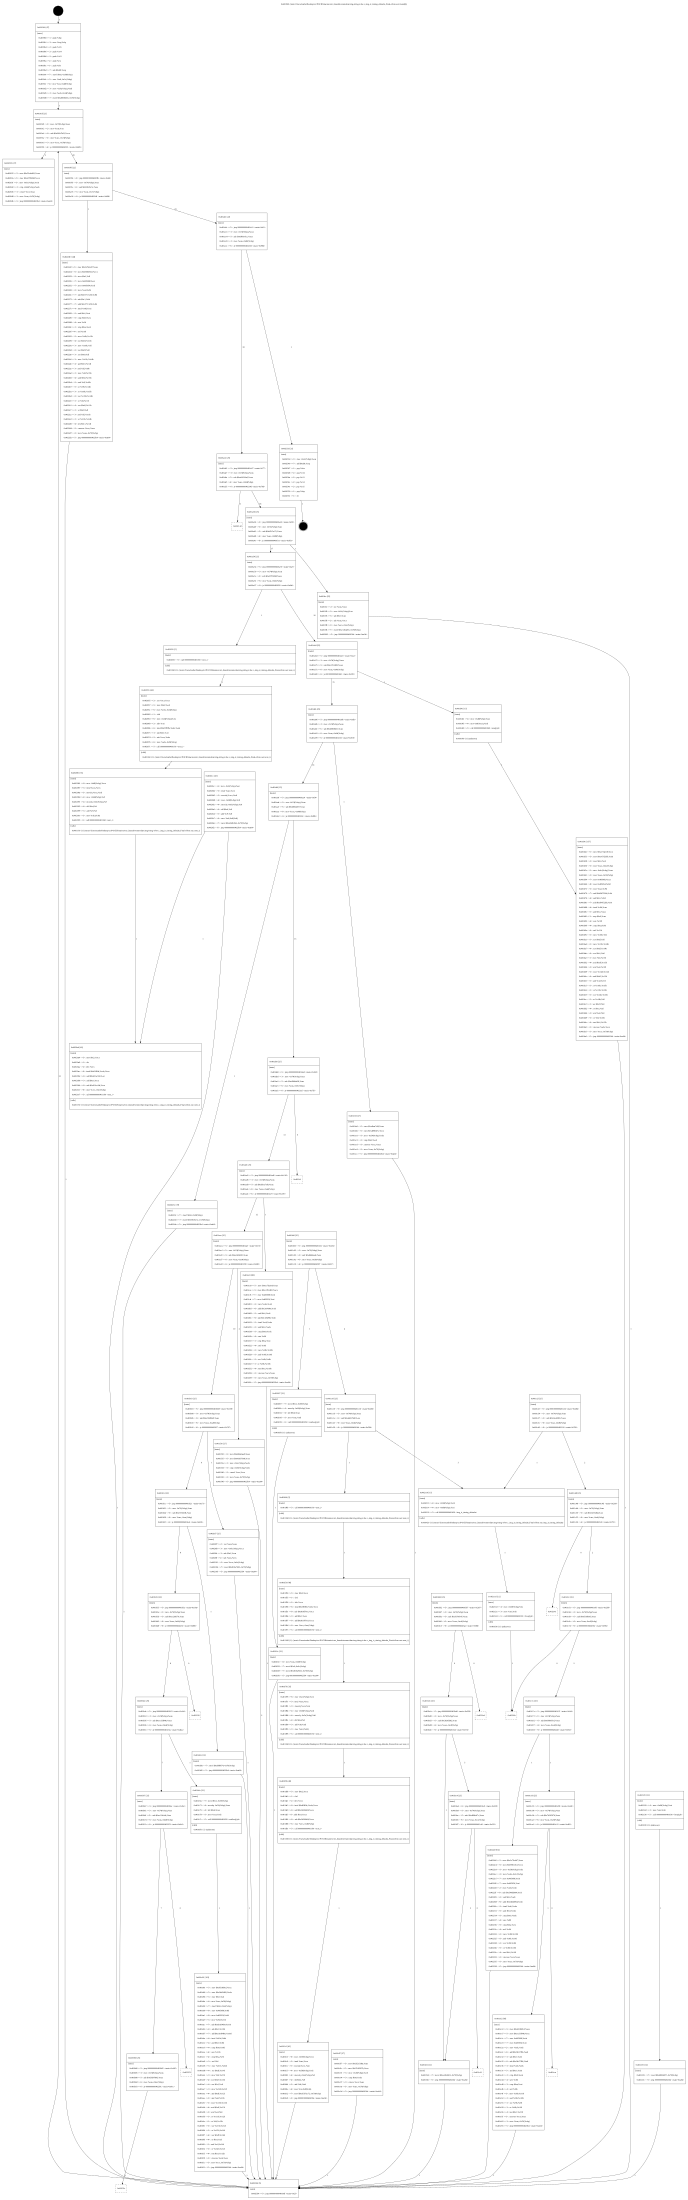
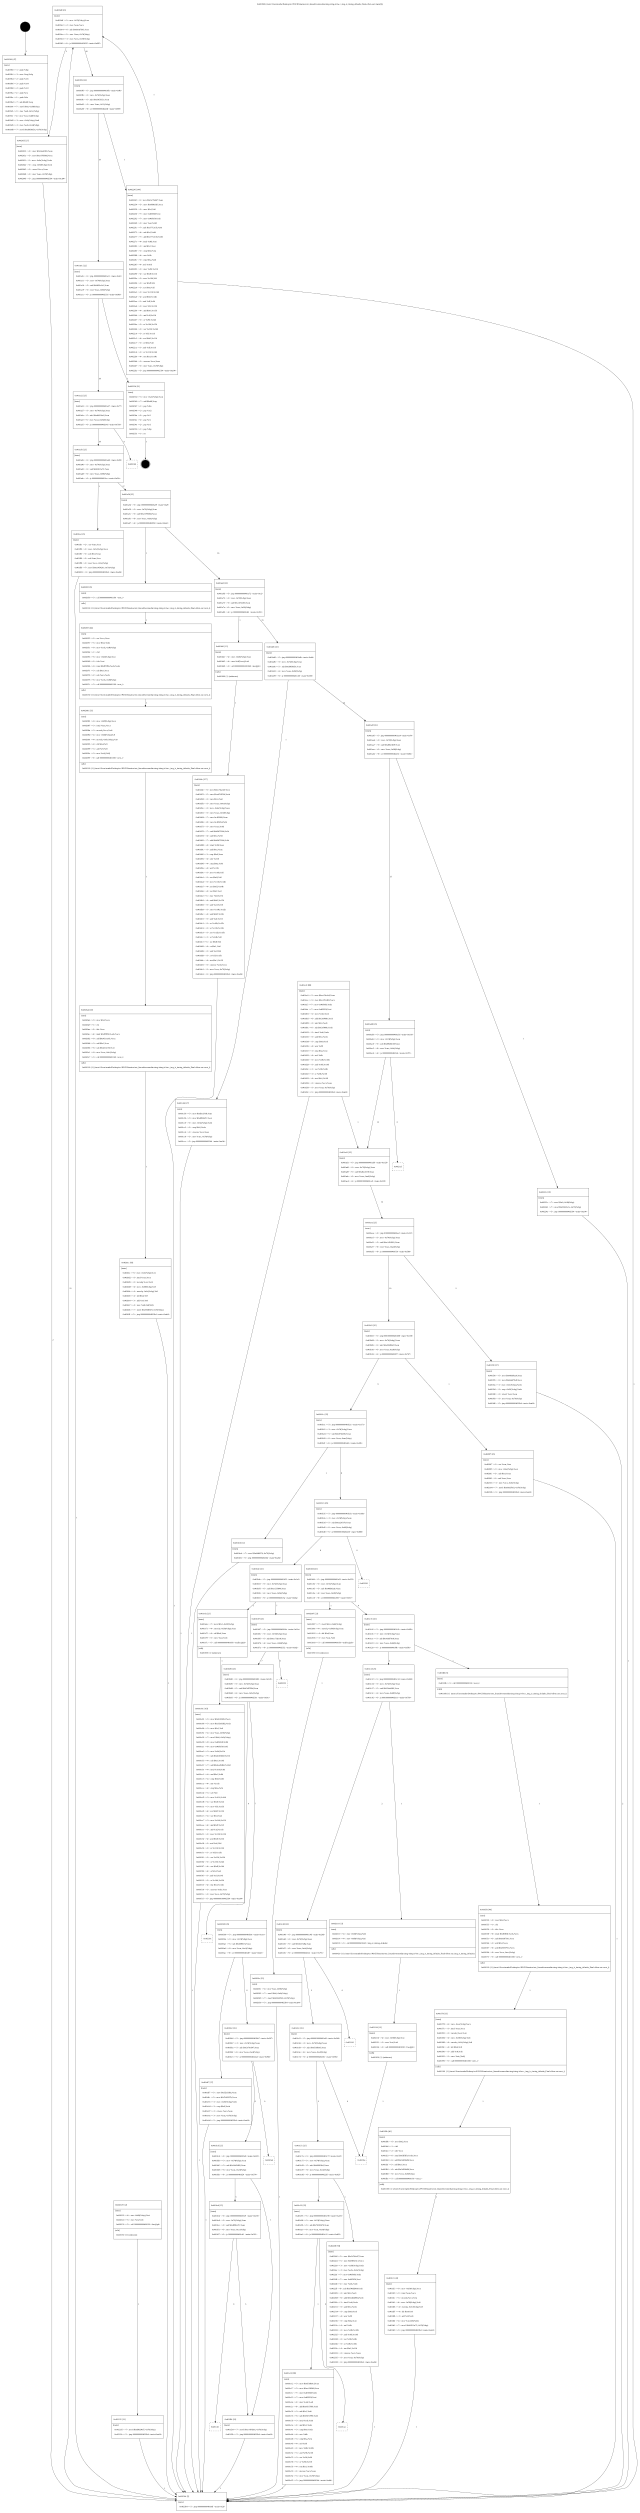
edge "0x4019b0 [47]" -> "0x4019df [23]": now "0x40224f [144]" -> "0x4019df [23]"
edge "0x4020cc [43]" -> "0x4020a4 [40]": reversed
edge "0x401ad1 [25]" -> "0x401ce9 [88]": reversed
edge "0x402035 [27]" -> "0x4023b4 [5]": added, label "2"
edge "0x401c16 [25]" -> "0x402110 [13]": now "0x401c16 [25]" -> "0x401c2f [25]"
node "0x401b99 [25]": added
